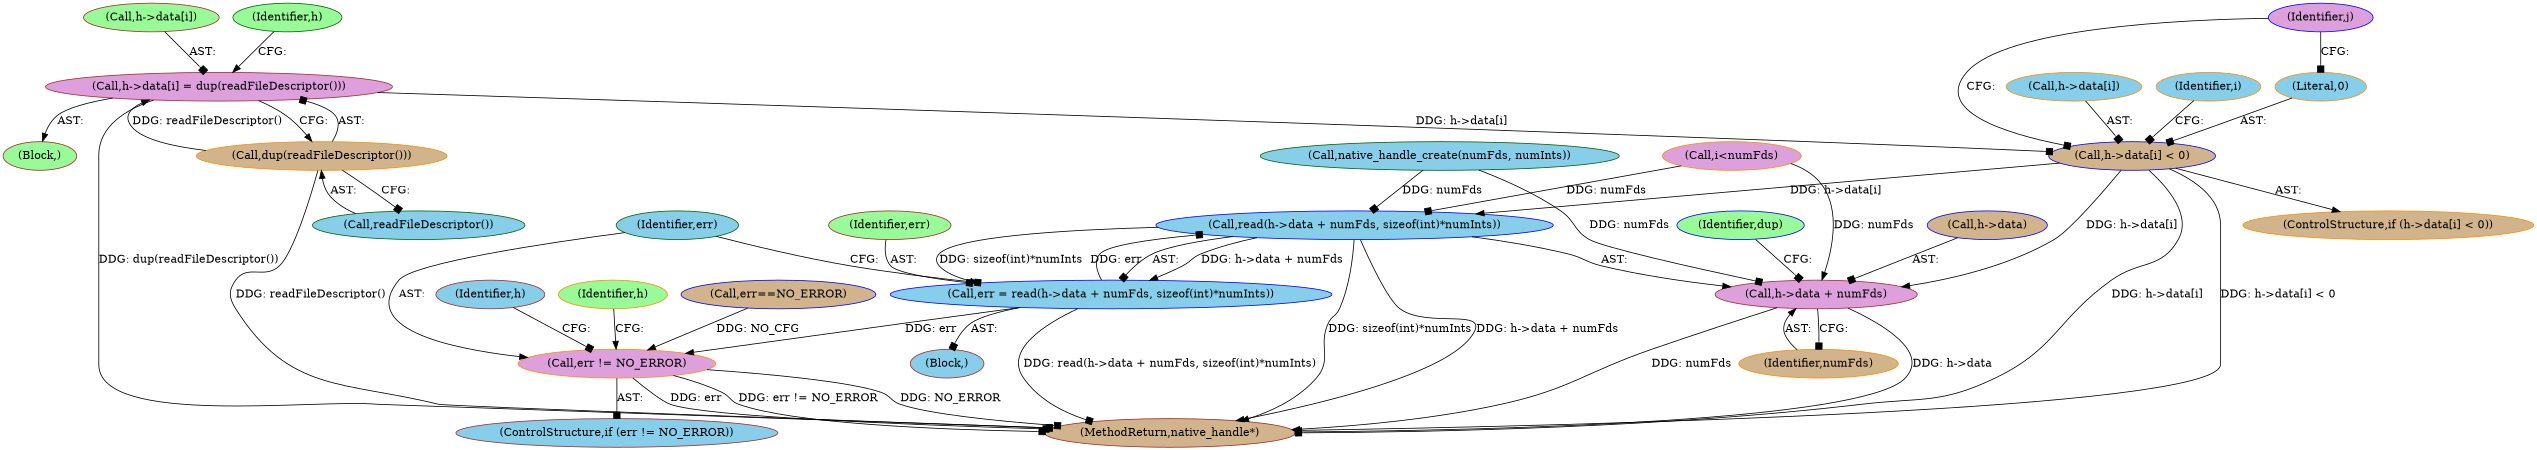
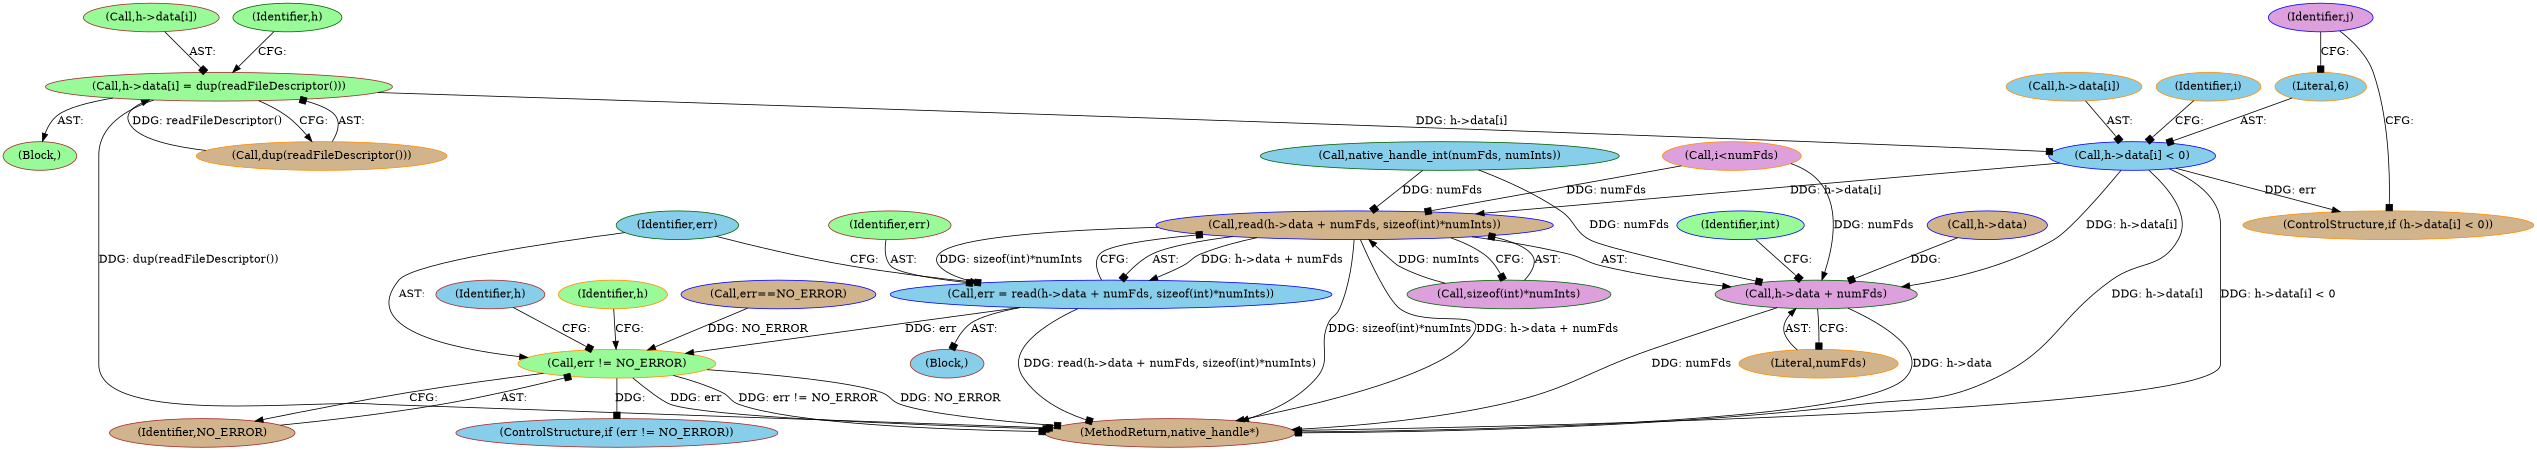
edge "(Identifier,j)" -> "(Call,h->data[i] < 0)": now "(Identifier,j)" -> "(ControlStructure,if (h->data[i] < 0))"
node "(Call,h->data[i] = dup(readFileDescriptor()))": fillcolor plum -> palegreen
node "(Literal,0)": label "(Literal,0)" -> "(Literal,6)"
node "(Call,native_handle_create(numFds, numInts))": label "(Call,native_handle_create(numFds, numInts))" -> "(Call,native_handle_int(numFds, numInts))"
node "(Call,h->data[i] < 0)": fillcolor tan -> skyblue
edge "(Call,h->data[i] < 0)" -> "(ControlStructure,if (h->data[i] < 0))": label "AST: " -> "DDG: err"
node "(Call,readFileDescriptor())": removed
node "(Call,read(h->data + numFds, sizeof(int)*numInts))": fillcolor skyblue -> tan
node "(Identifier,dup)": label "(Identifier,dup)" -> "(Identifier,int)"
edge "(Call,err = read(h->data + numFds, sizeof(int)*numInts))" -> "(Call,read(h->data + numFds, sizeof(int)*numInts))": label "DDG: err" -> "CFG: "
edge "(Call,h->data)" -> "(Call,h->data + numFds)": label "AST: " -> "DDG: "
node "(Call,sizeof(int)*numInts)": added
node "(Call,h->data + numFds)": color brown -> darkgreen
edge "(Call,err==NO_ERROR)" -> "(Call,err != NO_ERROR)": label "DDG: NO_CFG" -> "DDG: NO_ERROR"
node "(Call,err != NO_ERROR)": fillcolor plum -> palegreen
node "(Identifier,numFds)": label "(Identifier,numFds)" -> "(Literal,numFds)"
edge "(Call,dup(readFileDescriptor()))" -> "(MethodReturn,native_handle*)": removed, label "DDG: readFileDescriptor()"
edge "(Call,err != NO_ERROR)" -> "(ControlStructure,if (err != NO_ERROR))": label "AST: " -> "DDG: "
node "(Identifier,NO_ERROR)": added
